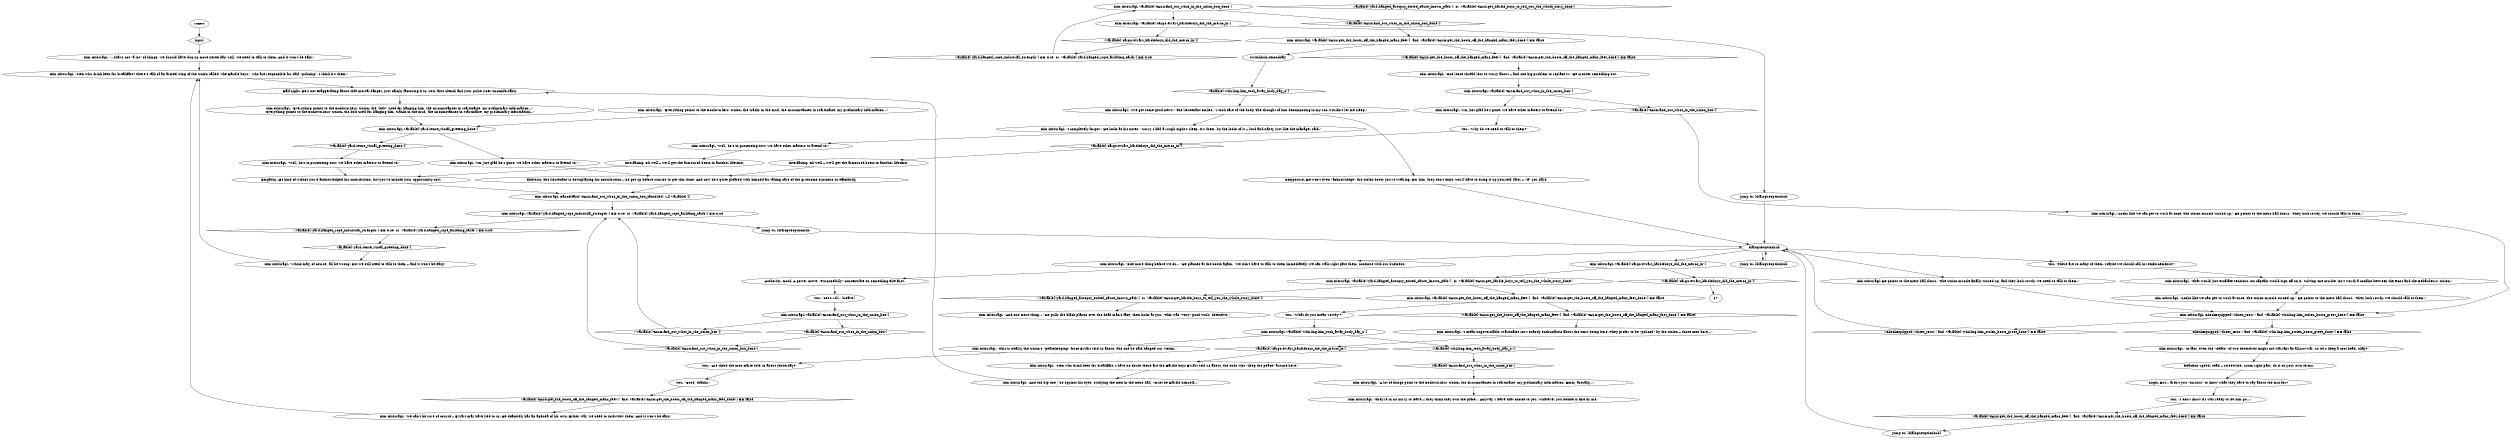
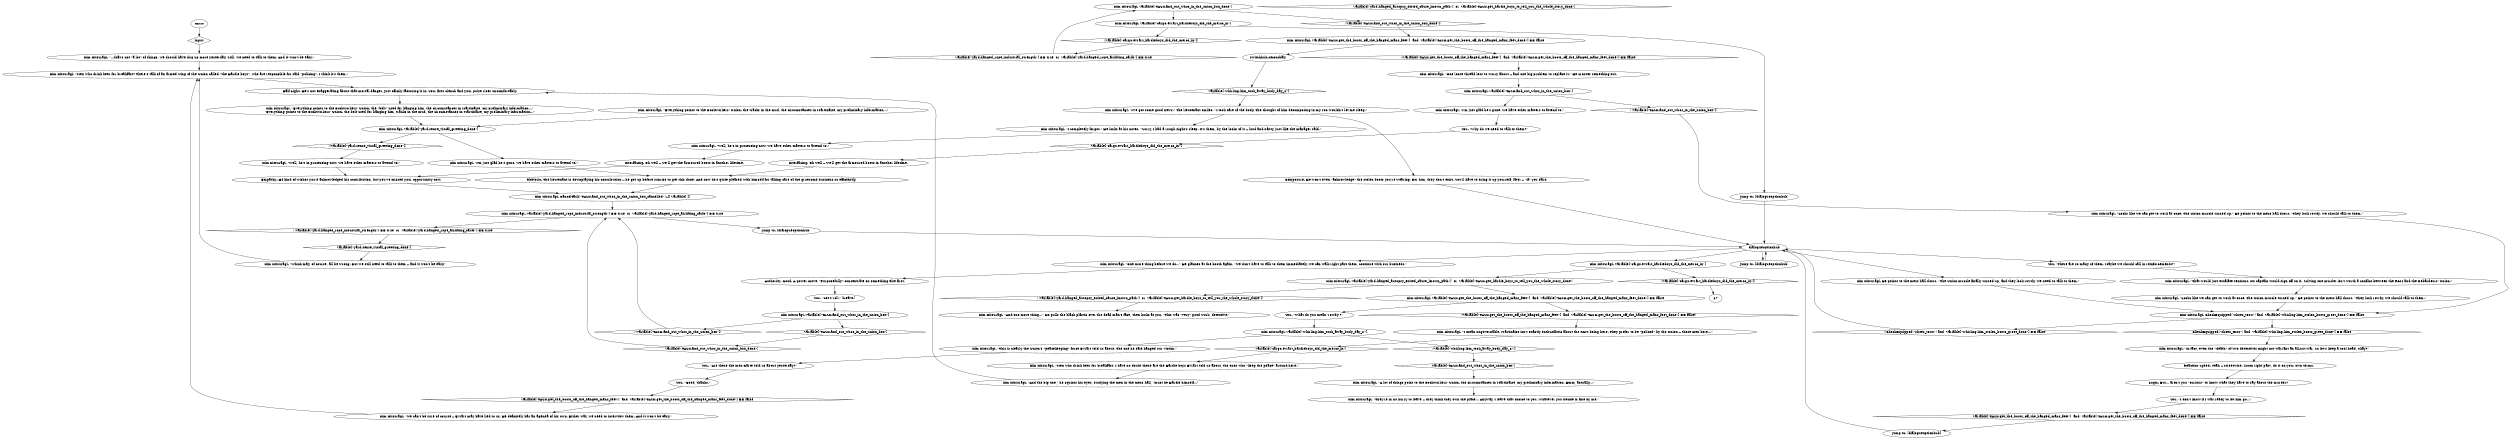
node "START": label "START" -> "TASK"
